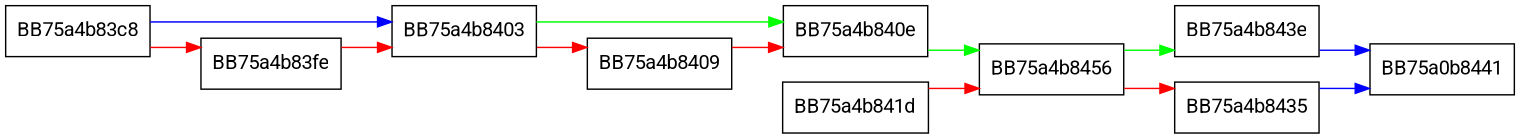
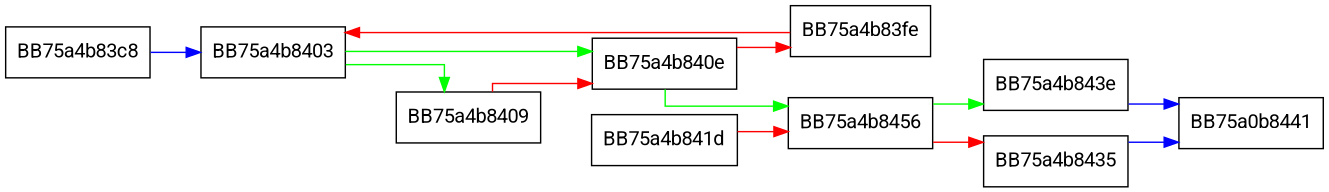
edge "BB75a4b83c8" -> "BB75a4b83fe": now "BB75a4b840e" -> "BB75a4b83fe"
edge "BB75a4b8403" -> "BB75a4b8409": color red -> green
